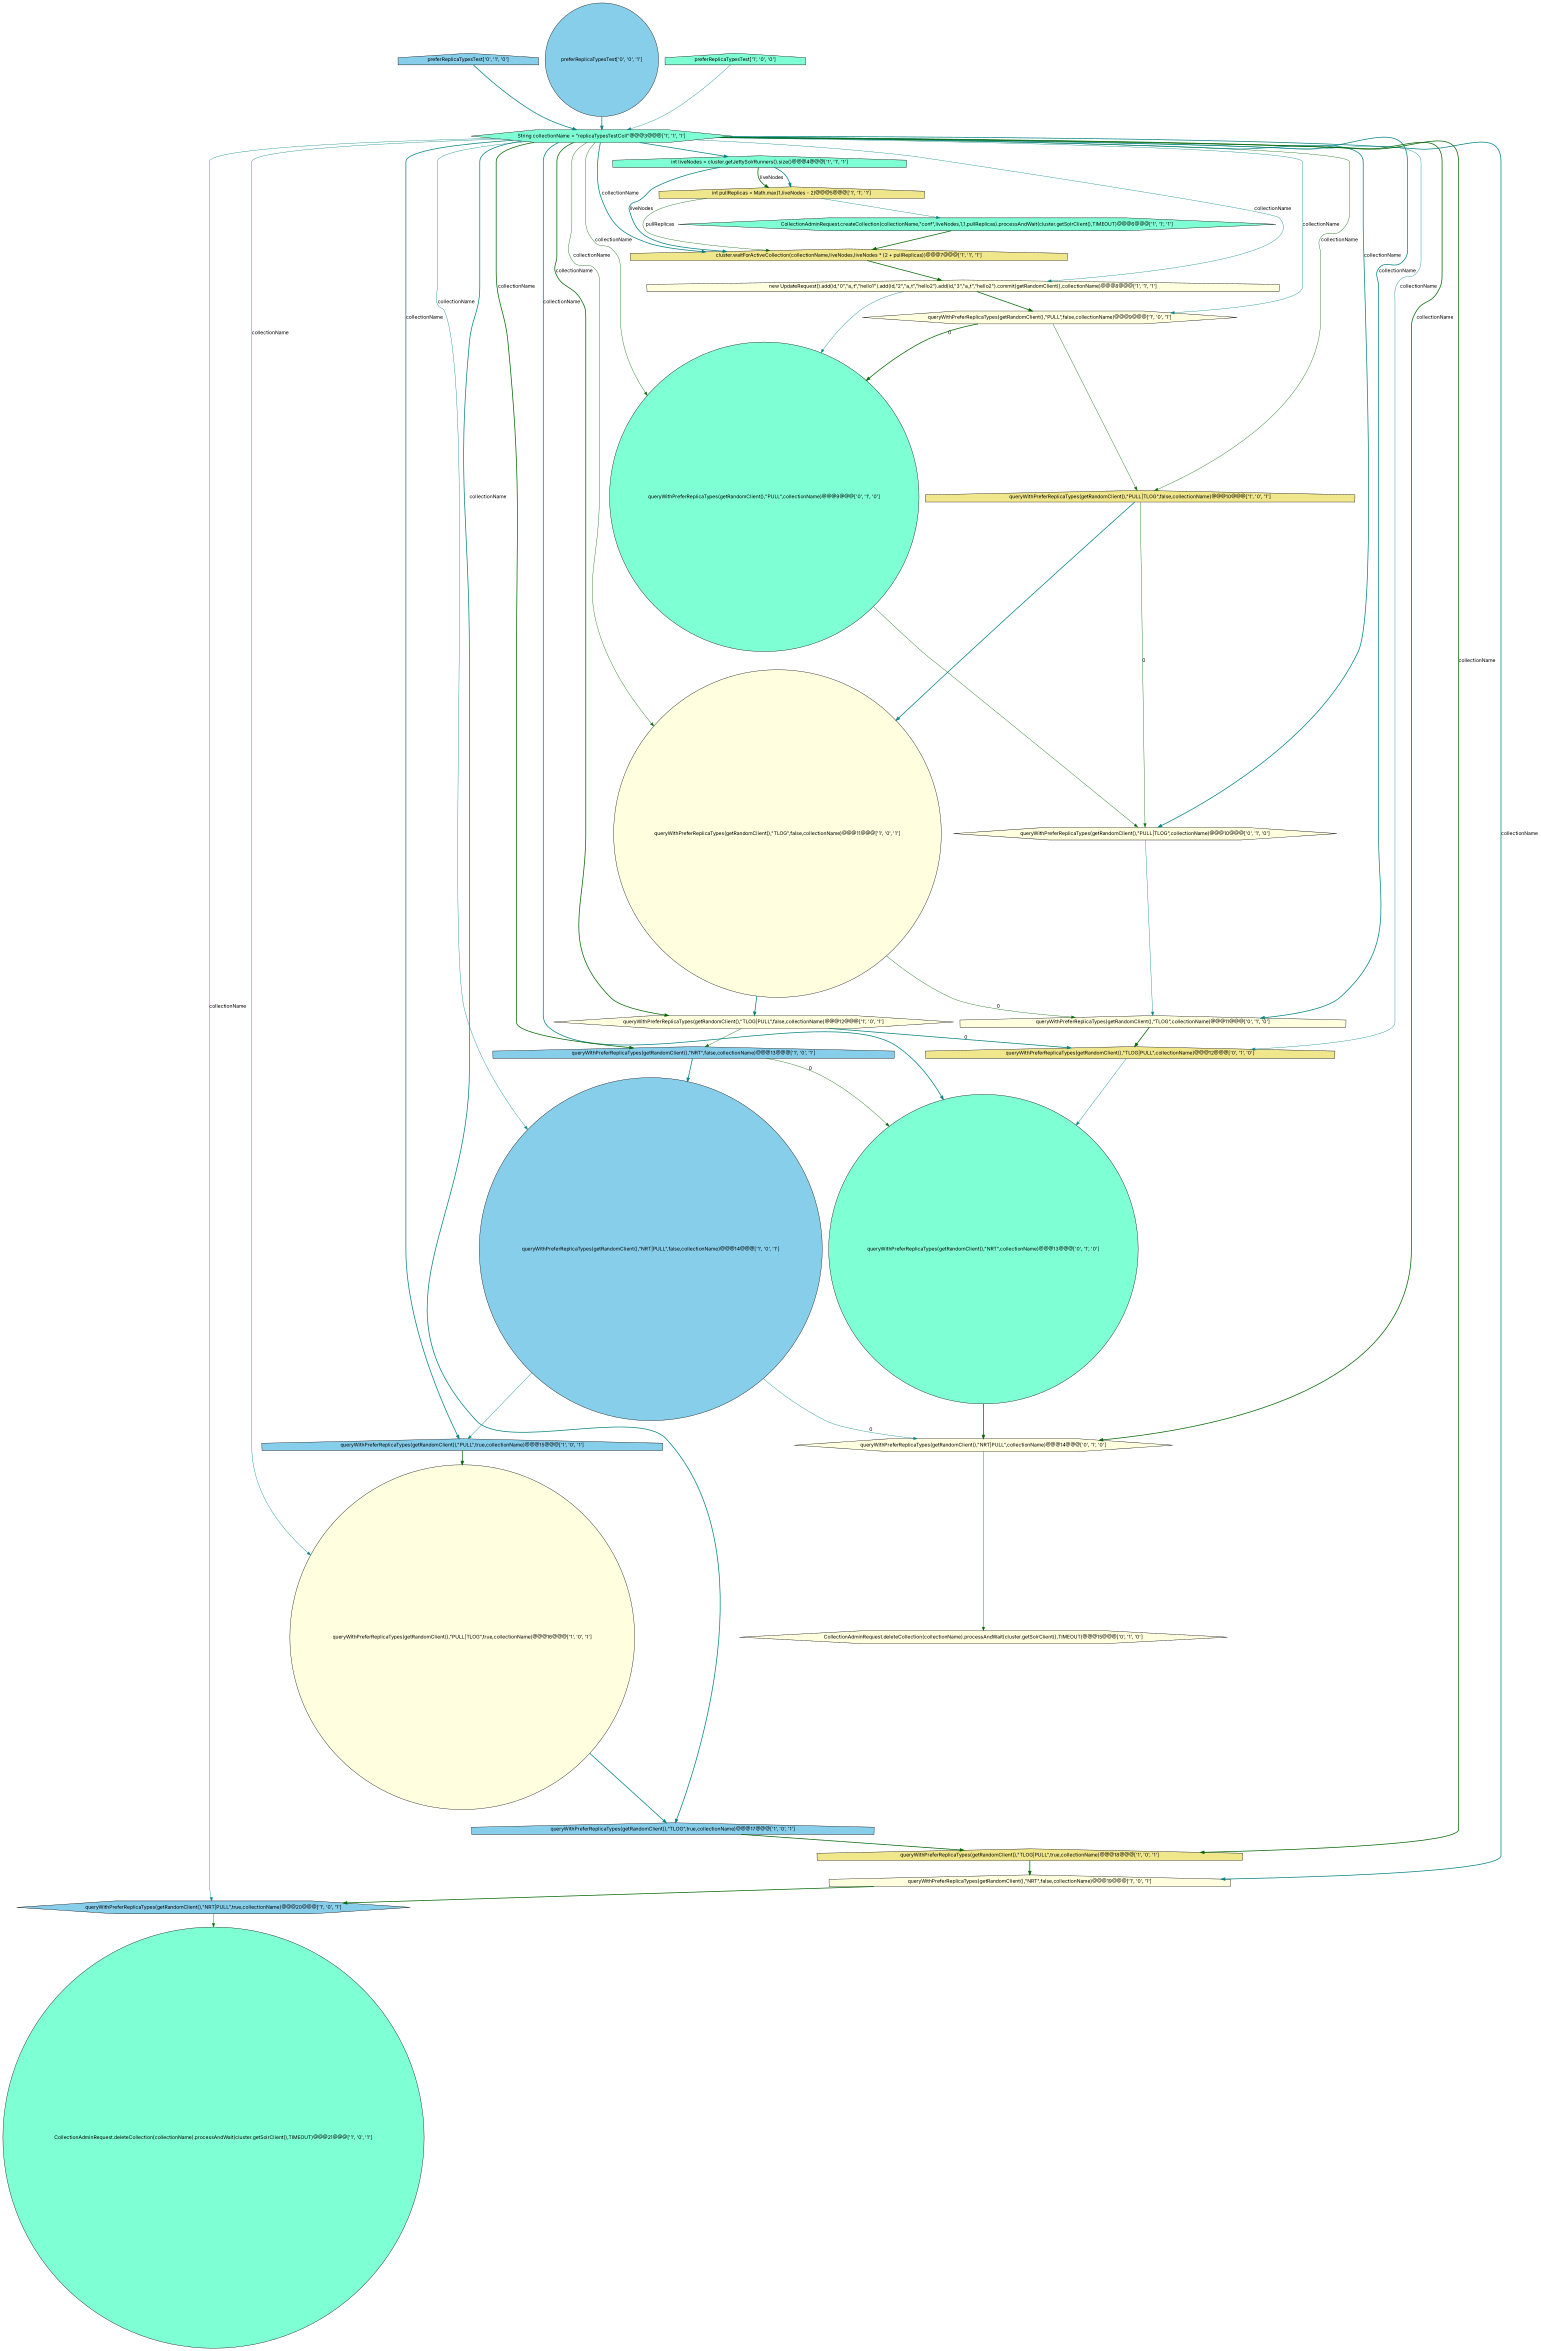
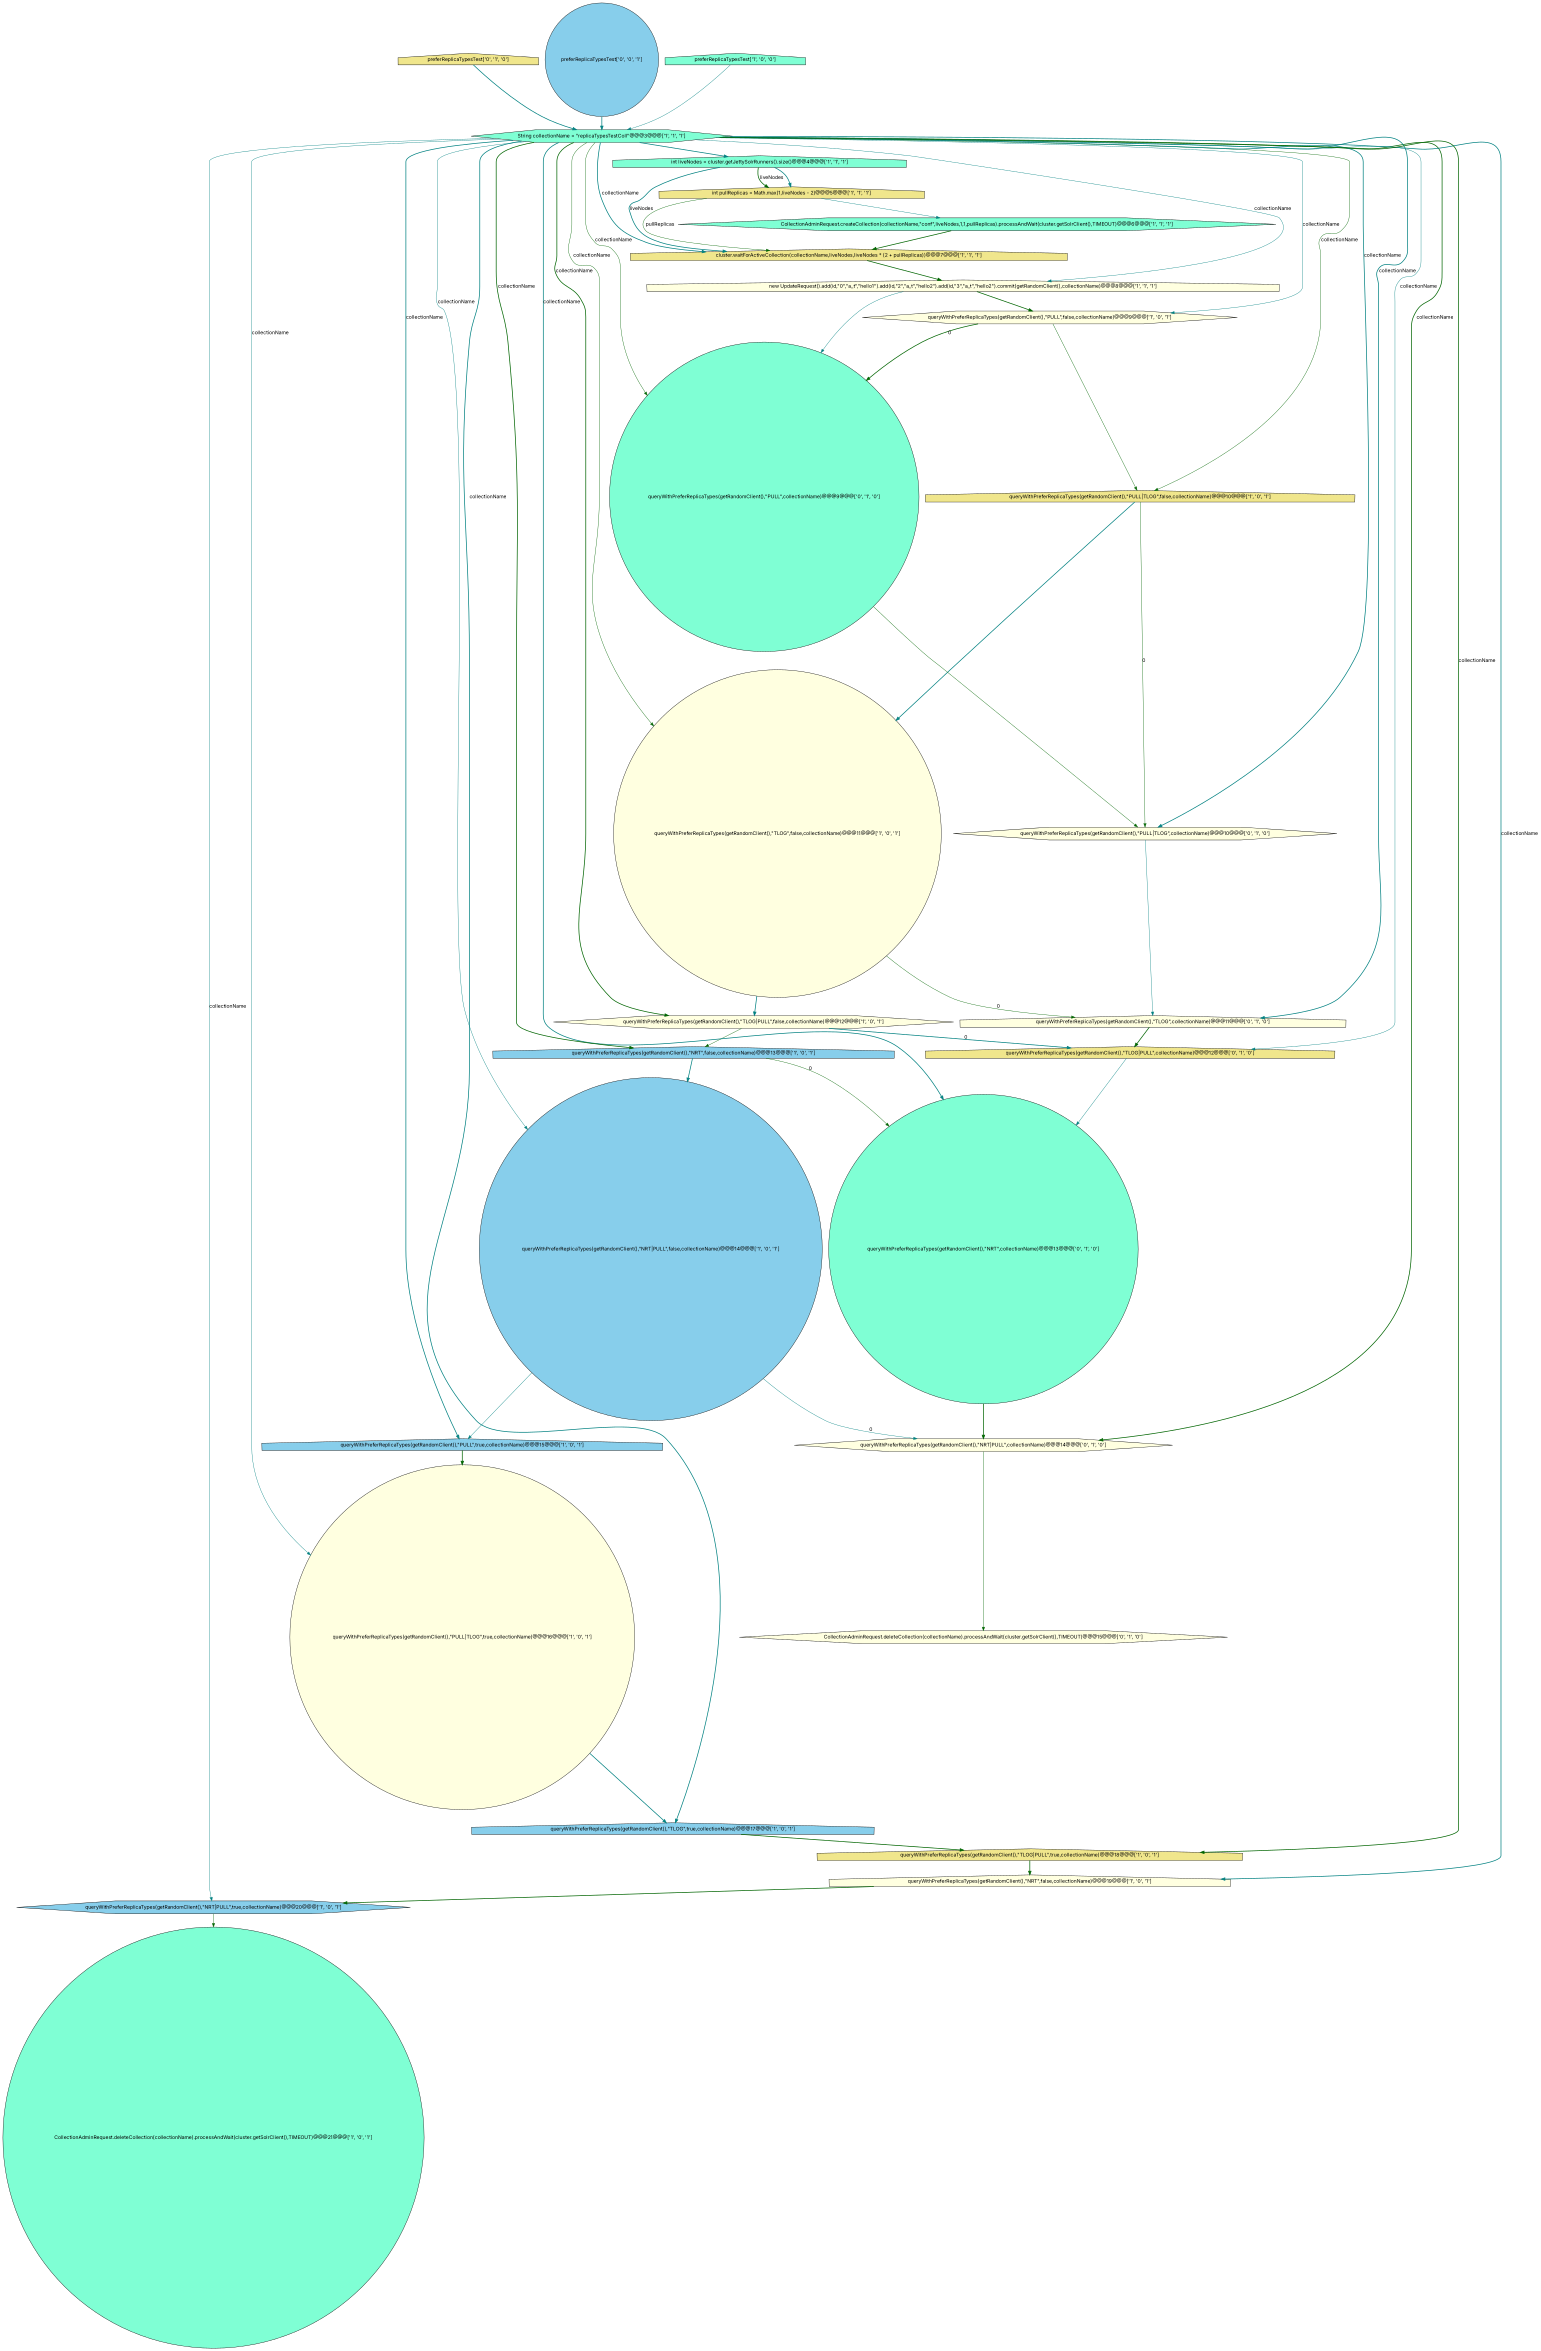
node "preferReplicaTypesTest['0', '1', '0']": fillcolor skyblue -> khaki
